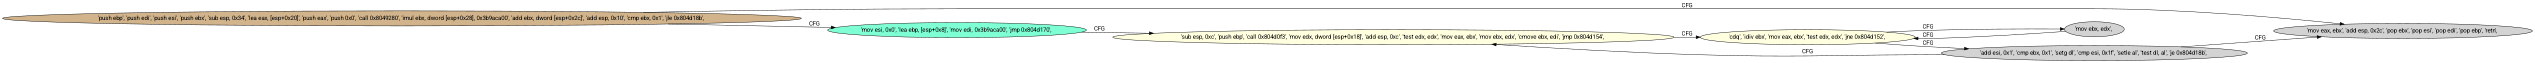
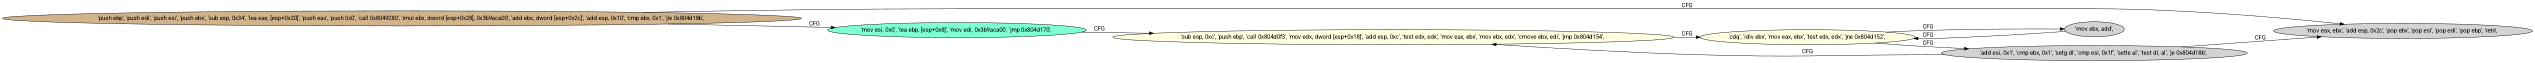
node "'mov ebx, edx',": label "'mov ebx, edx'," -> "'mov ebx, add',"
